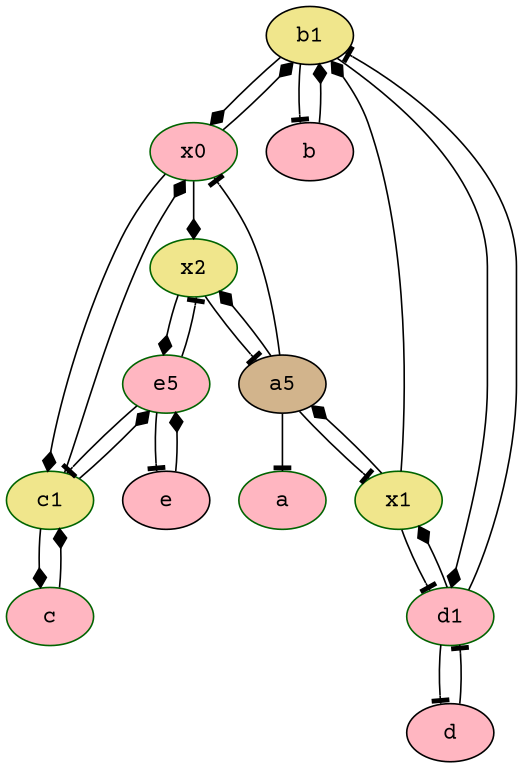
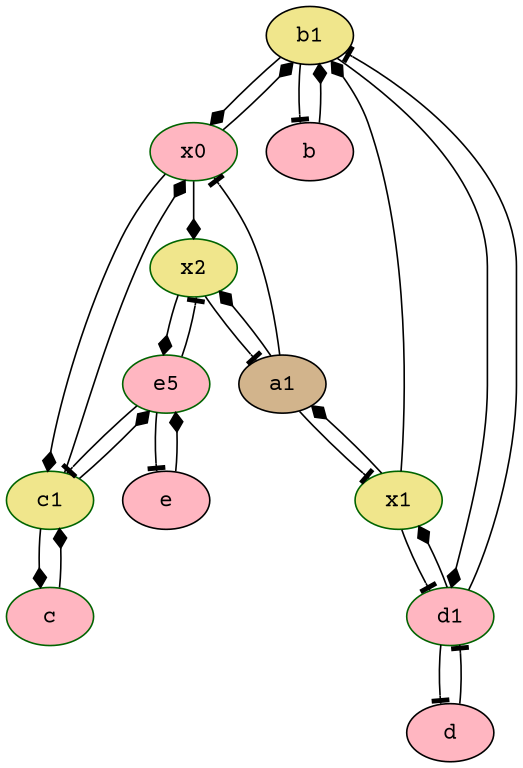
node "a5": label "a5" -> "a1"
node "a": removed
